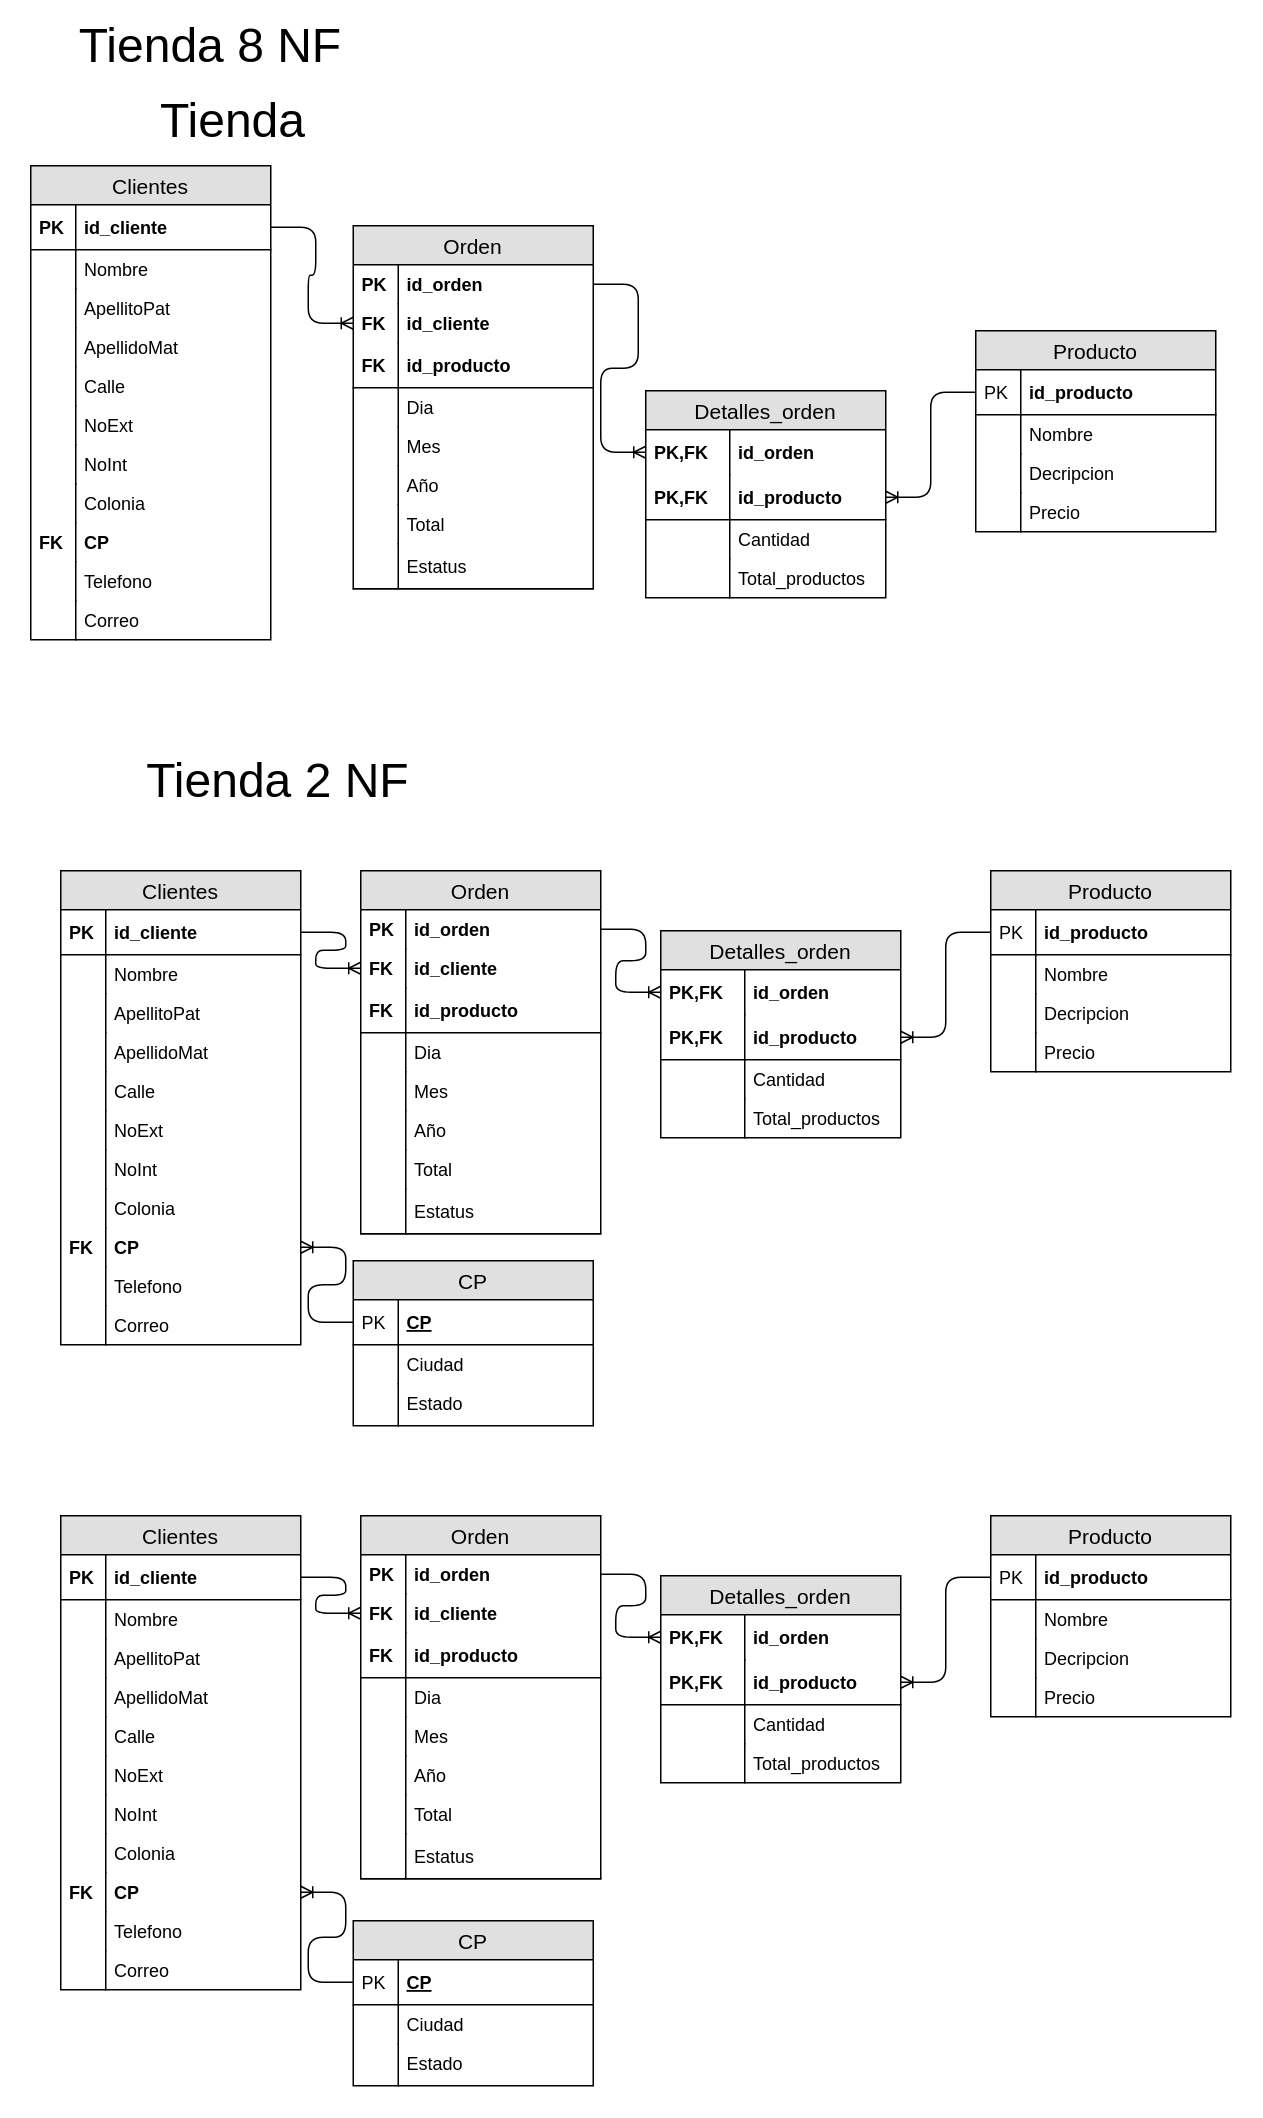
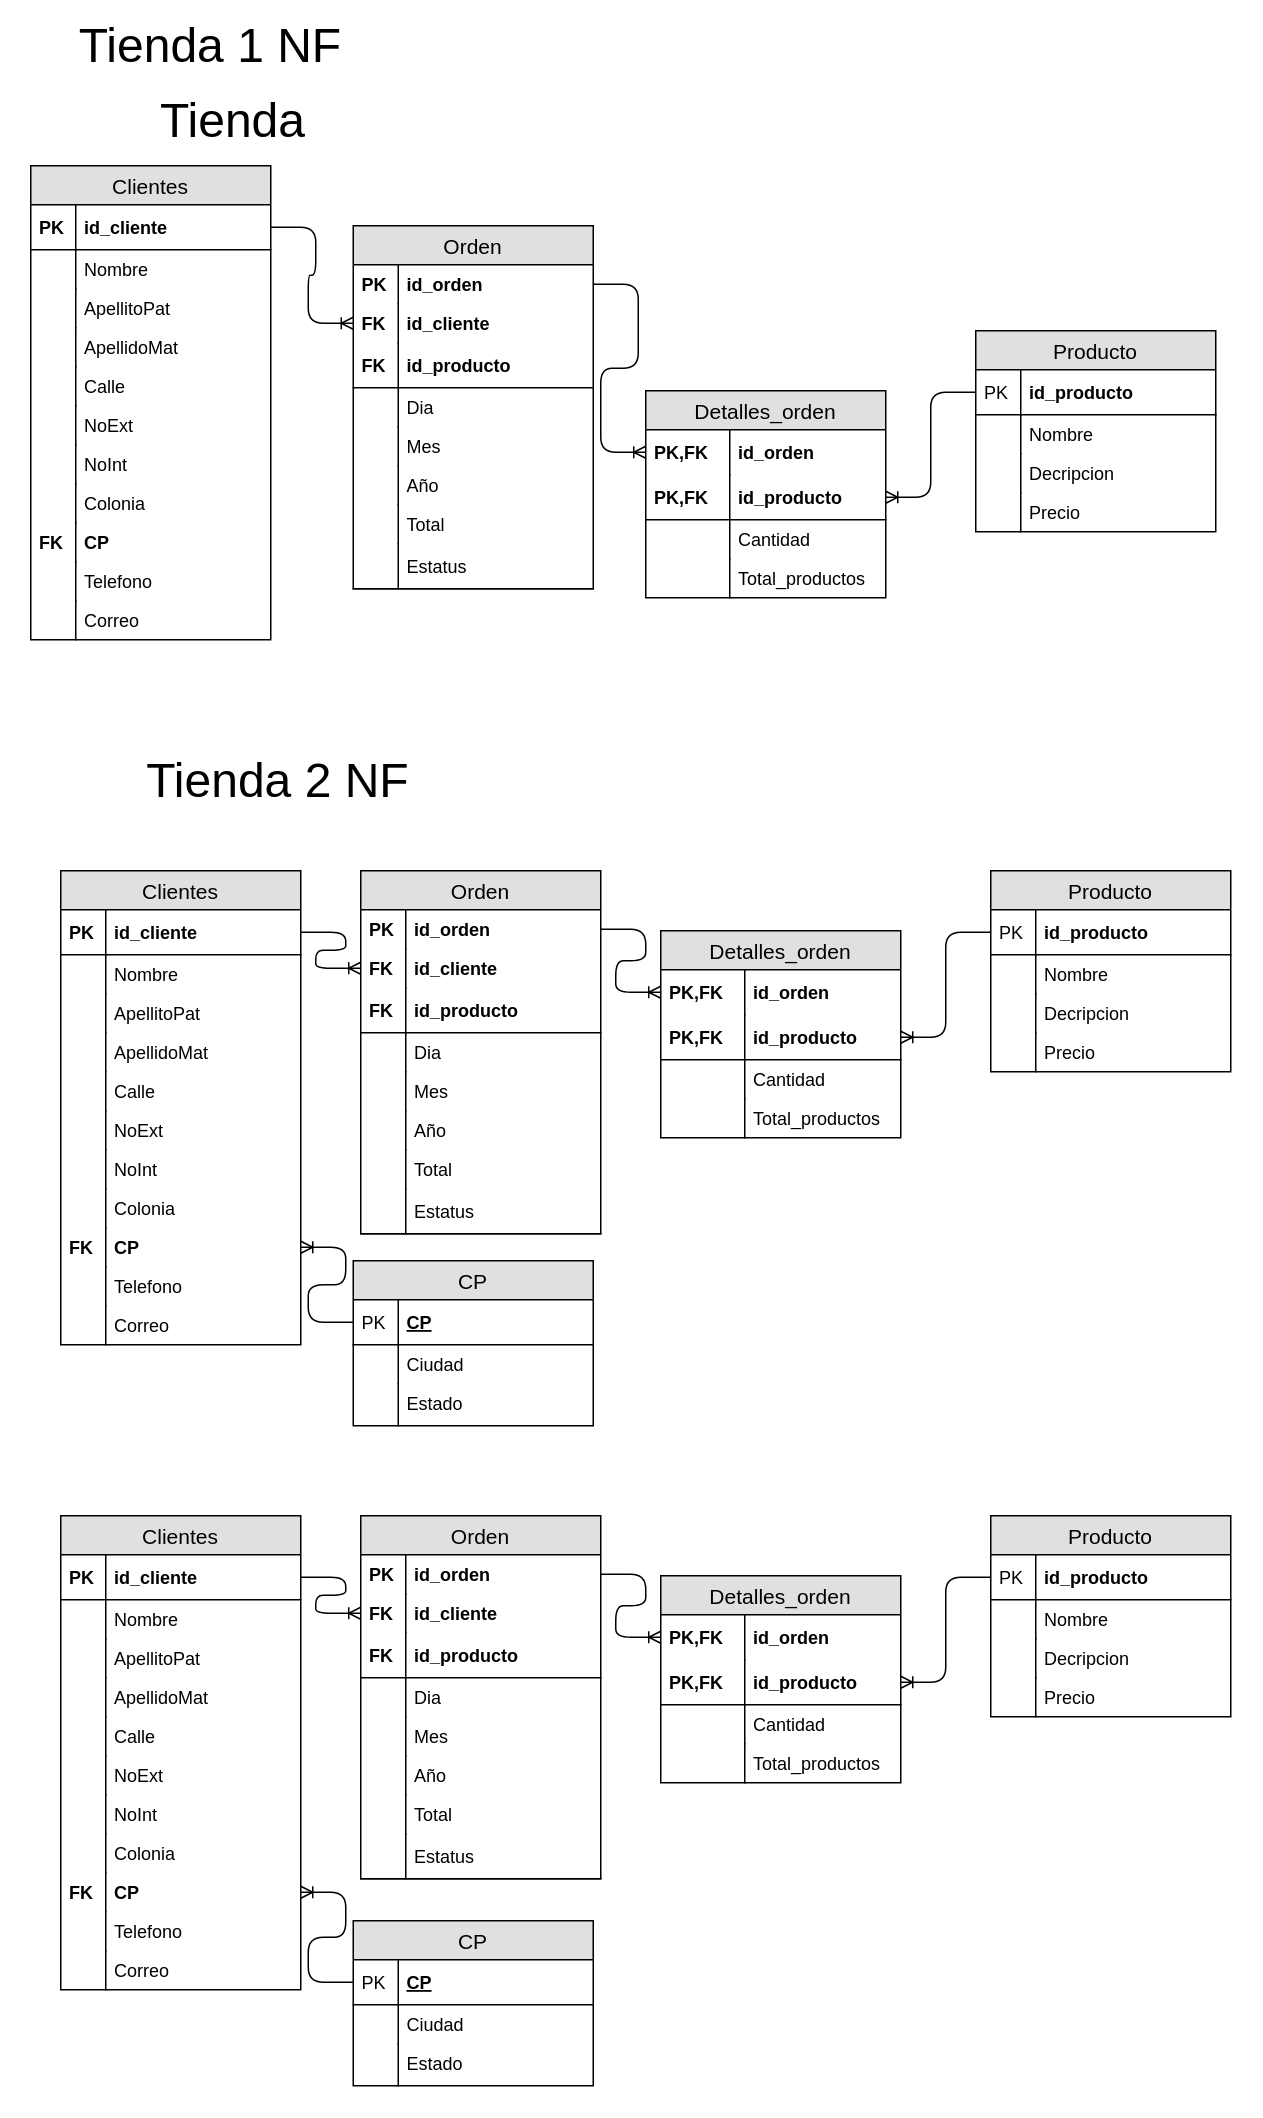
node "Tienda 8 NF": label "Tienda 8 NF" -> "Tienda 1 NF"
